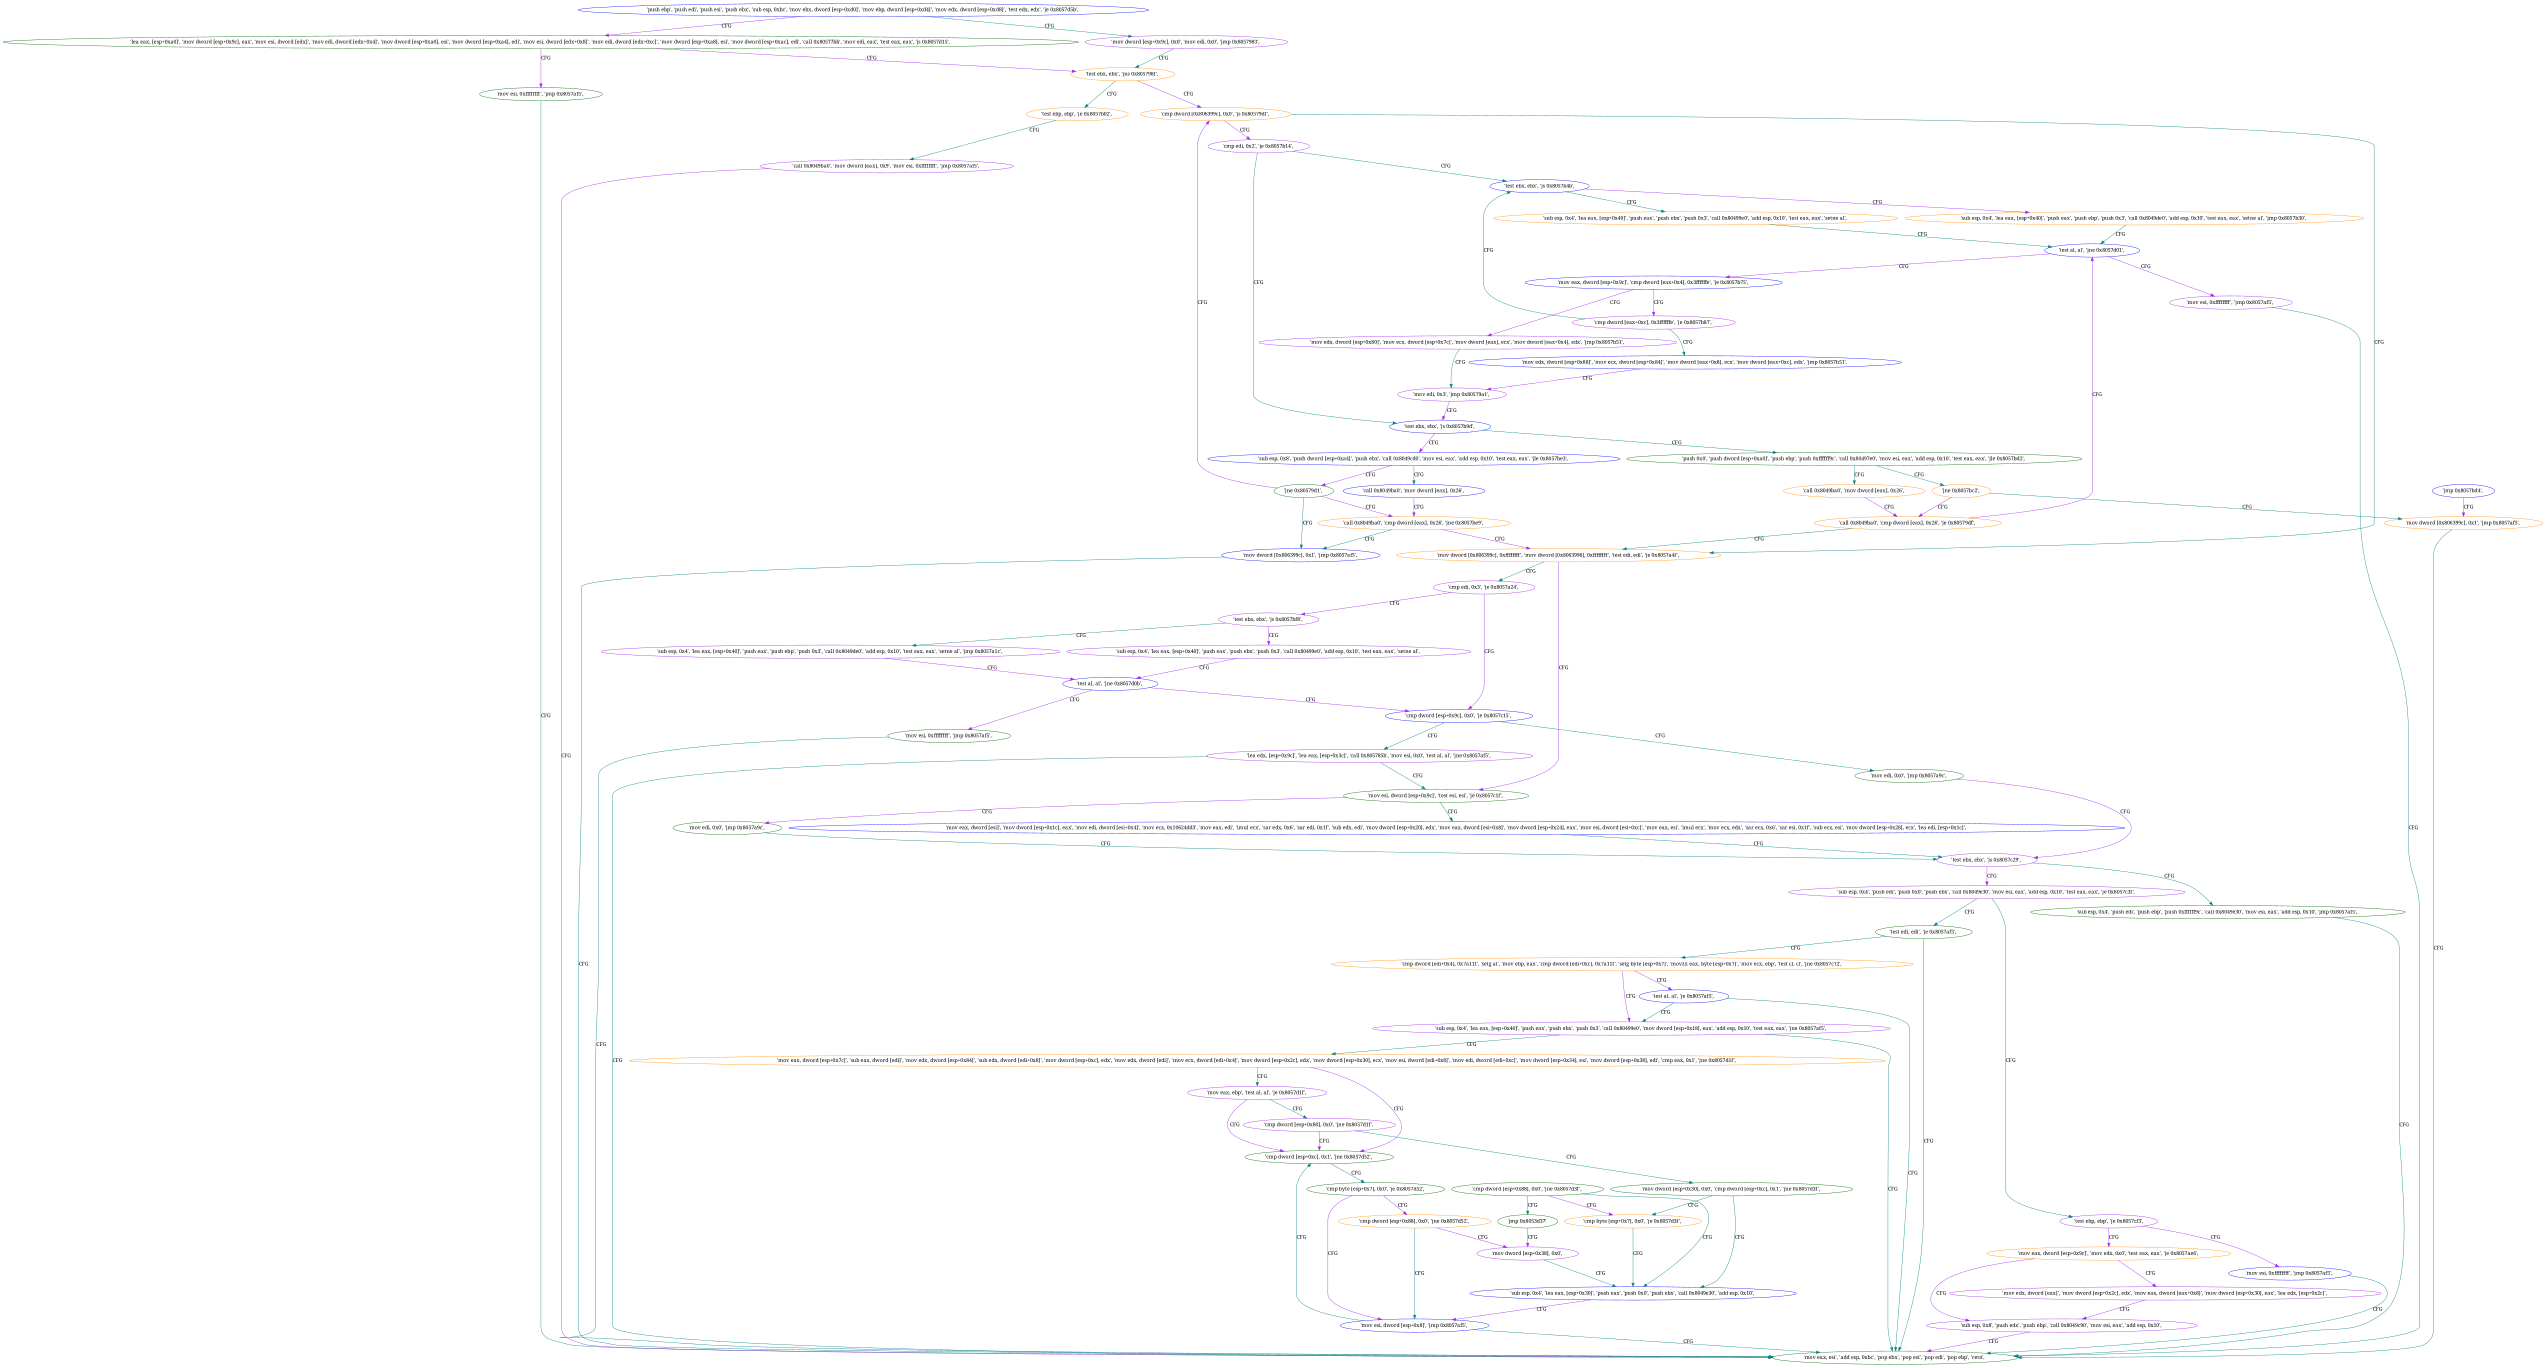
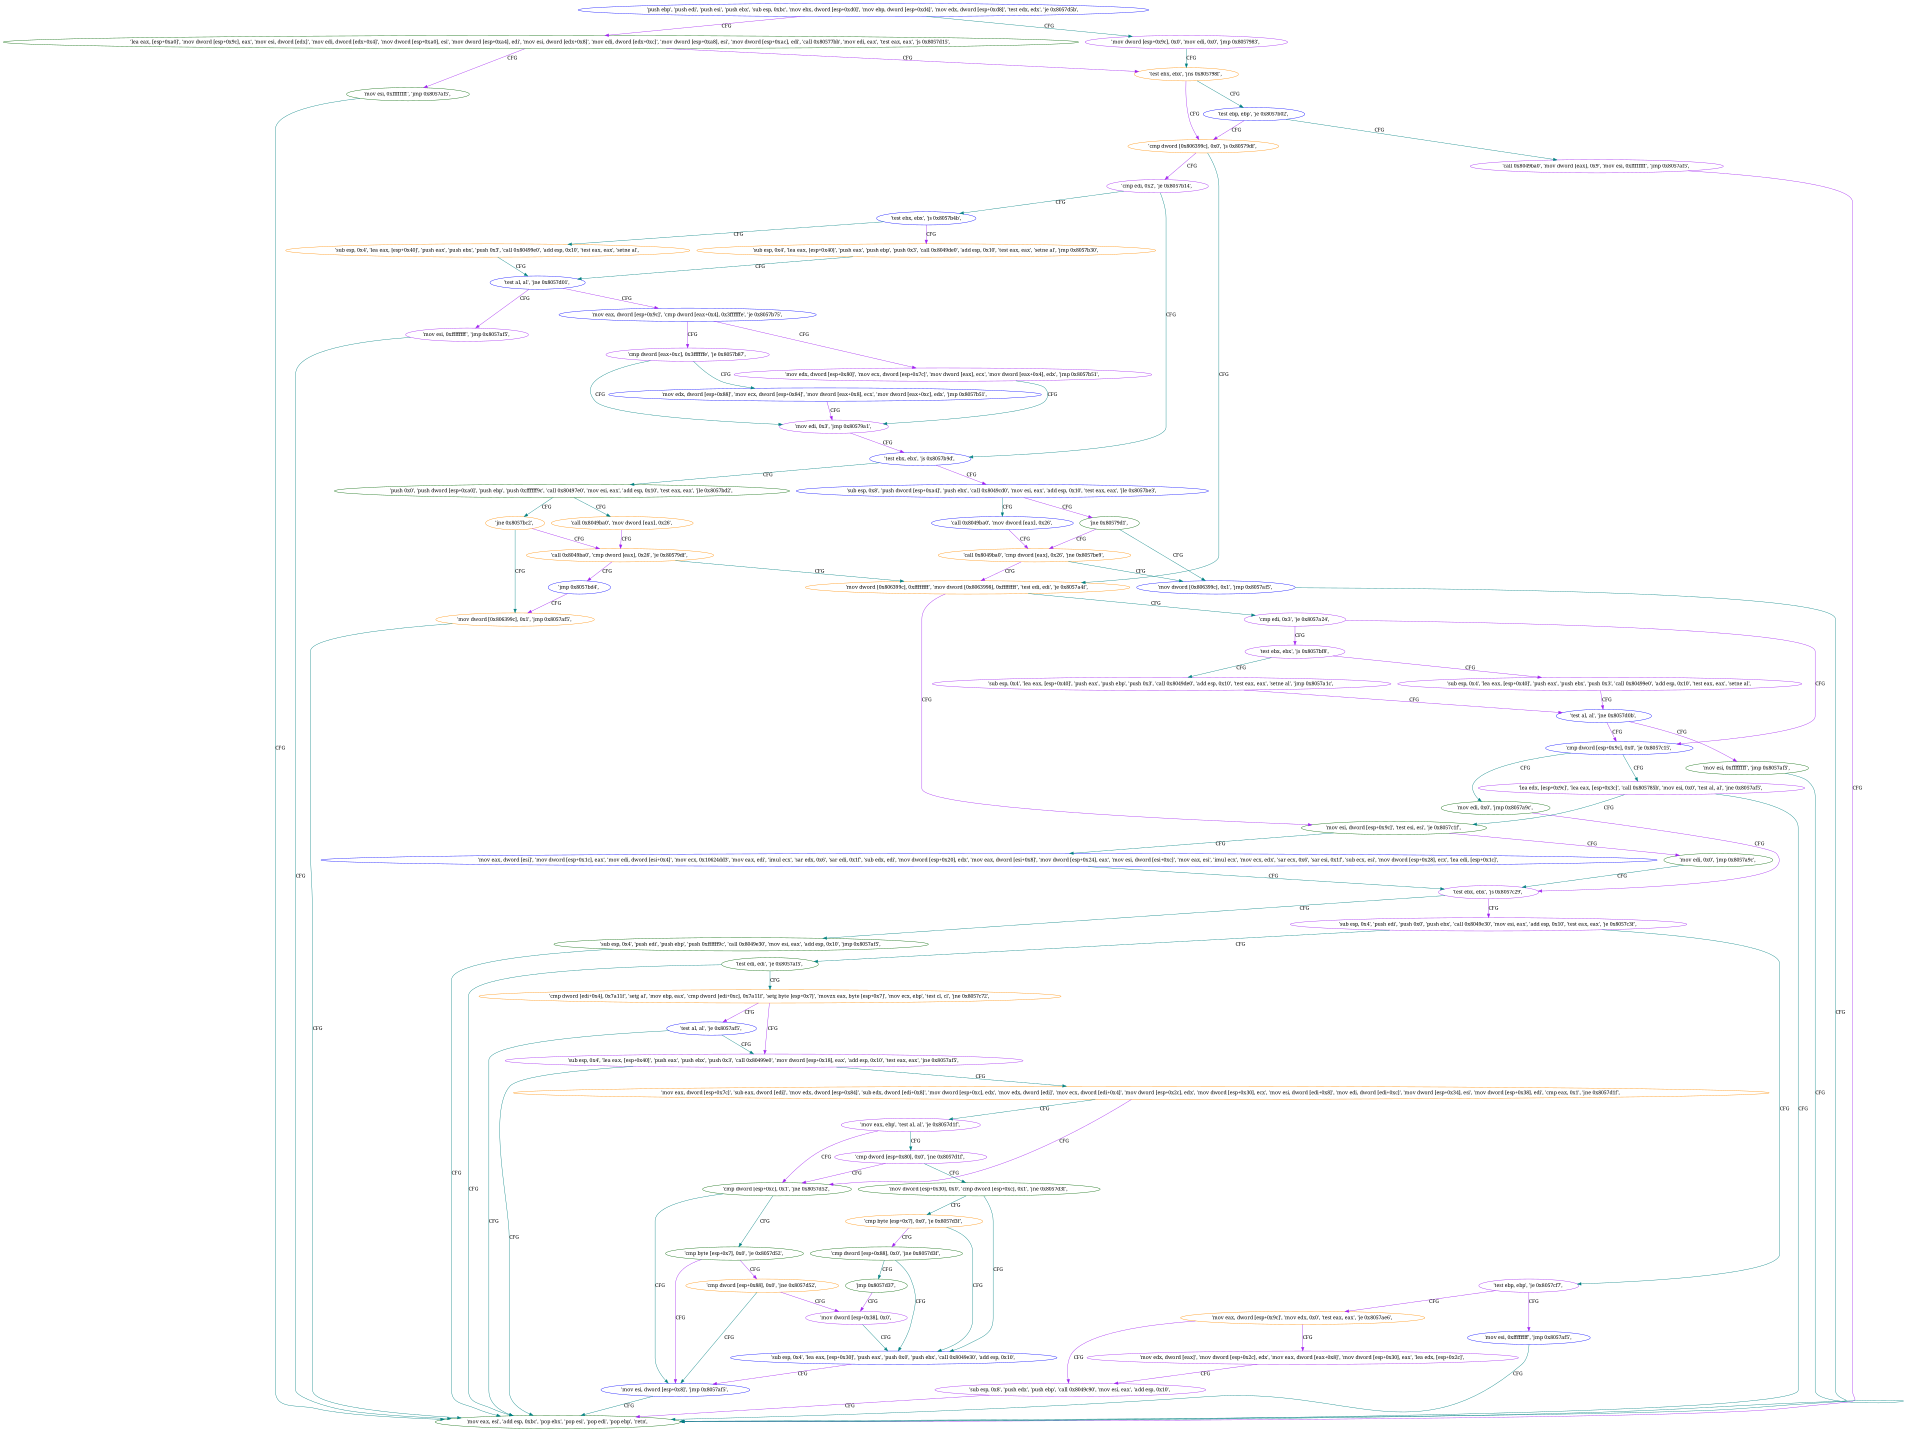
node "'test ebp, ebp', 'je 0x8057b02',": color darkorange -> blue
edge "'cmp dword [eax+0xc], 0x3ffffffe', 'je 0x8057b87'," -> "'test ebx, ebx', 'js 0x8057b4b',": now "'cmp dword [eax+0xc], 0x3ffffffe', 'je 0x8057b87'," -> "'mov edi, 0x3', 'jmp 0x80579a1',"
edge "'jne 0x80579d1'," -> "'cmp dword [0x806399c], 0x0', 'js 0x80579df',": now "'test ebp, ebp', 'je 0x8057b02'," -> "'cmp dword [0x806399c], 0x0', 'js 0x80579df',"
edge "'call 0x8049ba0', 'cmp dword [eax], 0x26', 'je 0x80579df'," -> "'test al, al', 'jne 0x8057d01',": now "'call 0x8049ba0', 'cmp dword [eax], 0x26', 'je 0x80579df'," -> "'jmp 0x8057bd4',"
edge "'cmp dword [esp+0x88], 0x0', 'jne 0x8057d3f'," -> "'cmp byte [esp+0x7], 0x0', 'je 0x8057d3f',": reversed
node "'jmp 0x8053d37',": label "'jmp 0x8053d37'," -> "'jmp 0x8057d37',"
node "'test ebp, ebp', 'je 0x8057cf3',": label "'test ebp, ebp', 'je 0x8057cf3'," -> "'test ebp, ebp', 'je 0x8057cf7',"
edge "'mov esi, dword [esp+0x8]', 'jmp 0x8057af5'," -> "'cmp dword [esp+0xc], 0x1', 'jne 0x8057d52',": reversed
